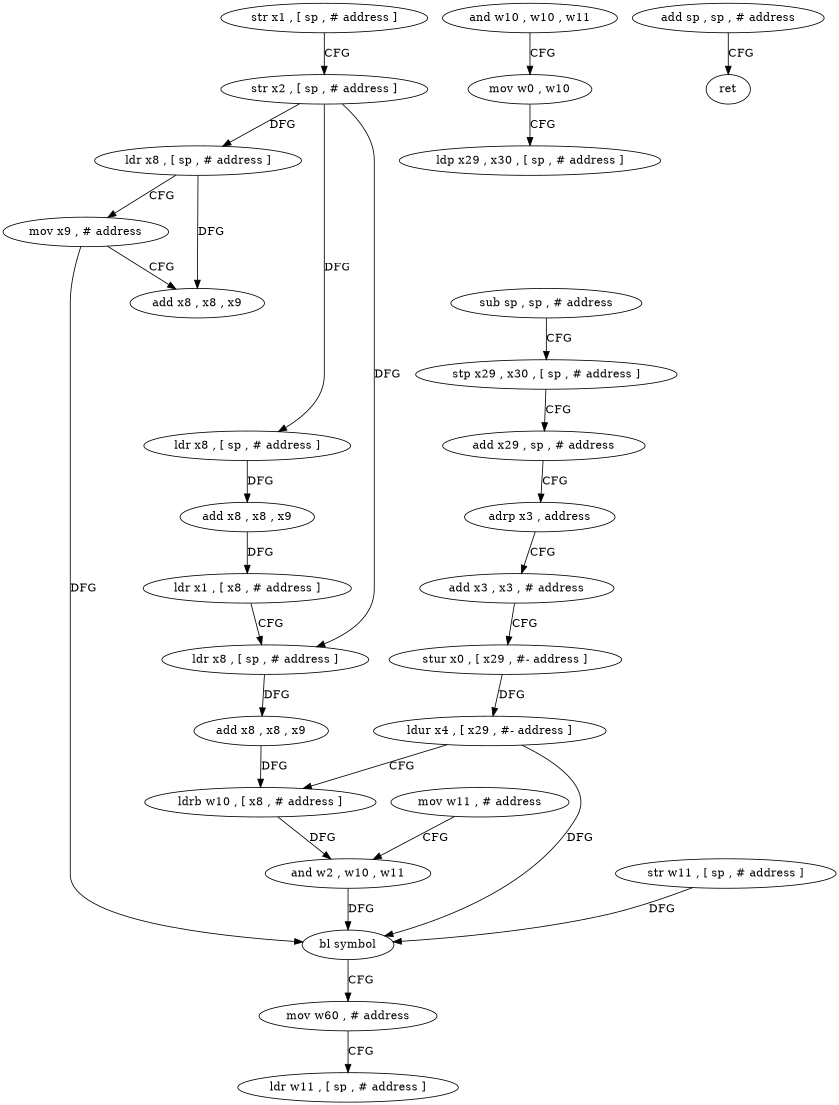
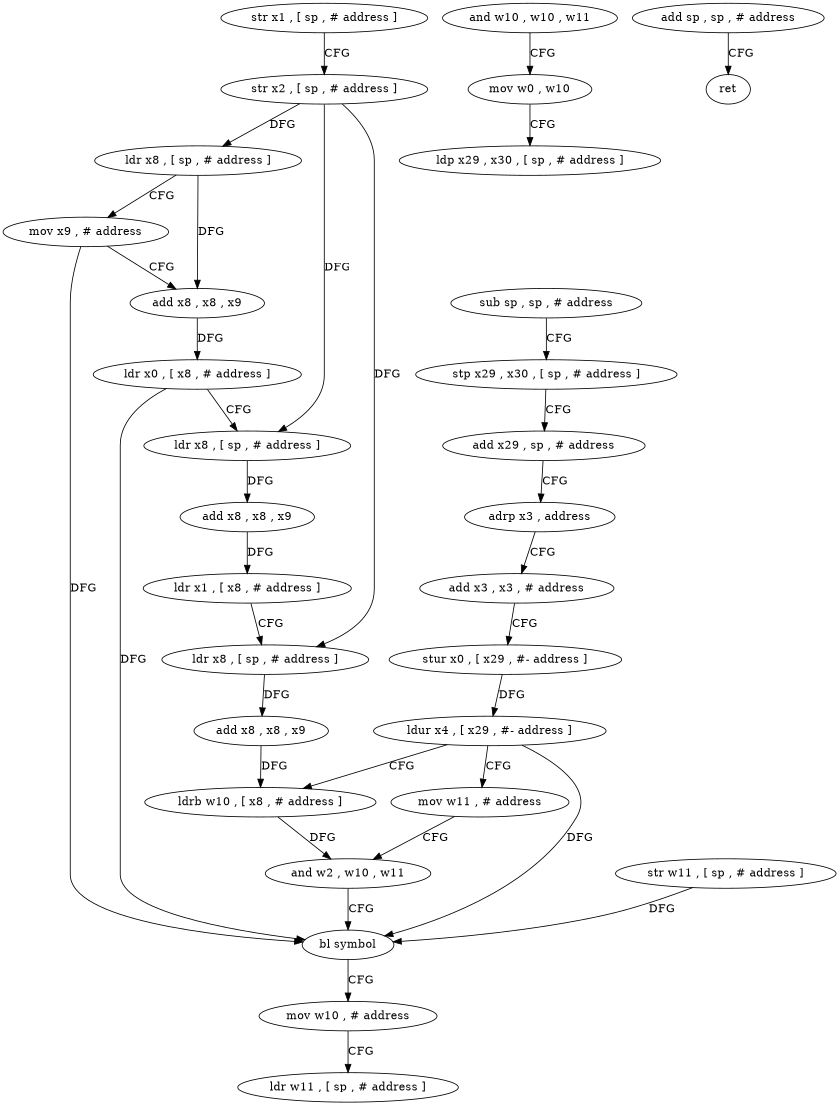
node "ldr x0 , [ x8 , # address ]": added
edge "ldur x4 , [ x29 , #- address ]" -> "mov w11 , # address": added, label "CFG"
edge "and w2 , w10 , w11" -> "bl symbol": label "DFG" -> "CFG"
node "mov w60 , # address": label "mov w60 , # address" -> "mov w10 , # address"
